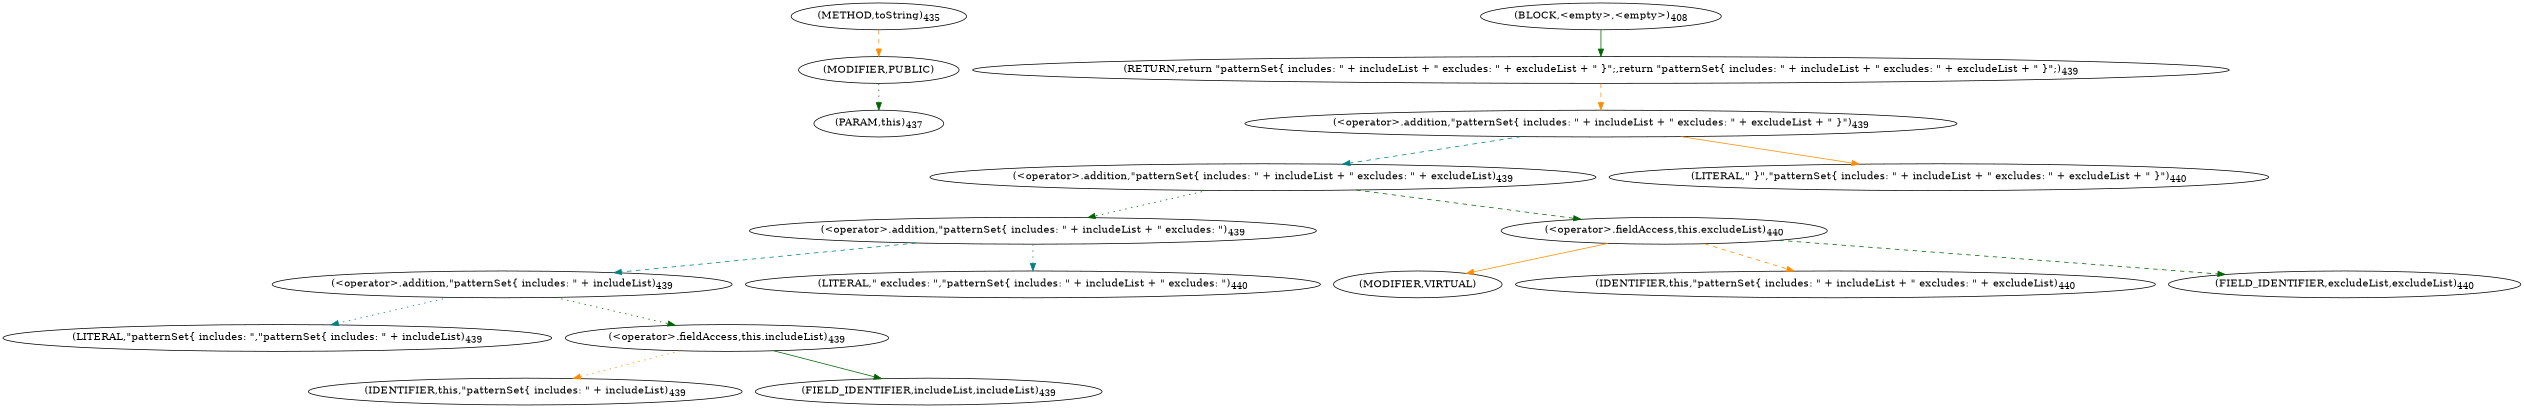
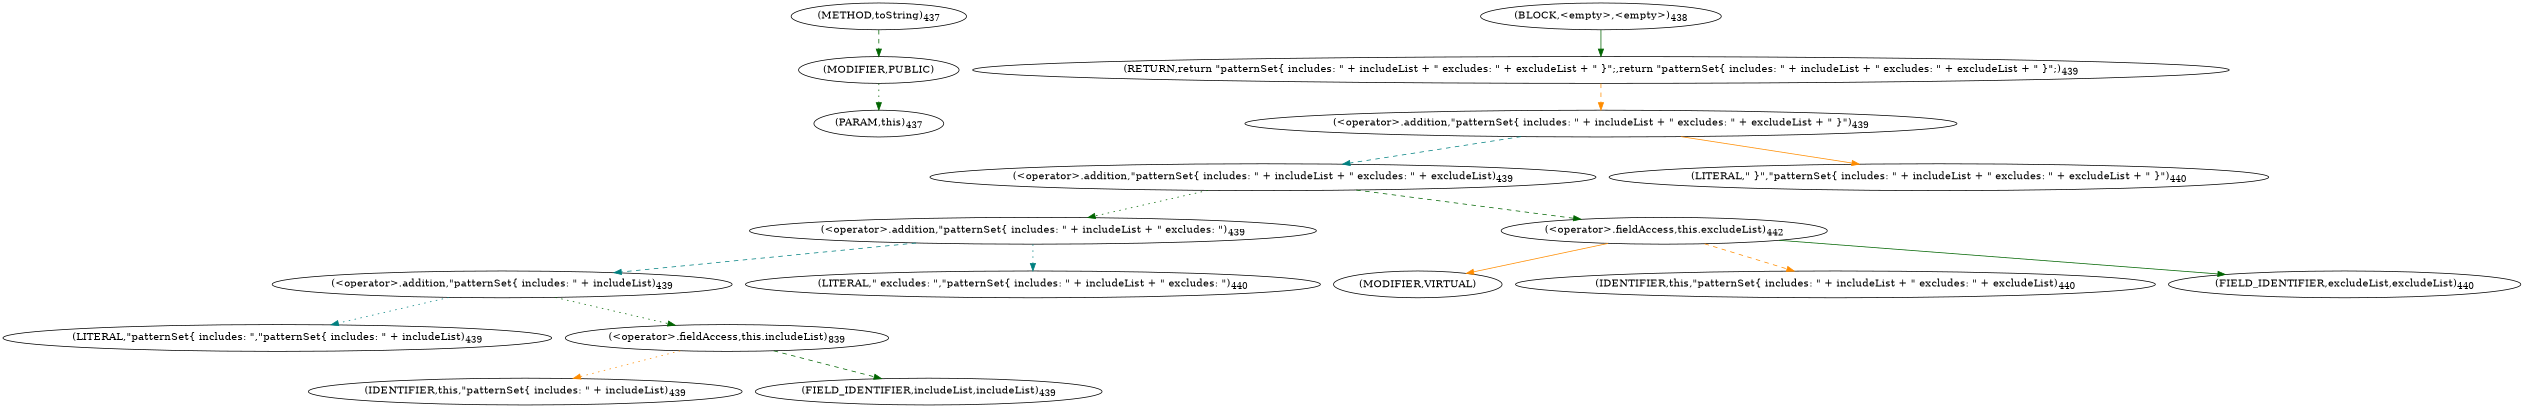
node "(METHOD,toString)": text "435" -> "437"
node "(BLOCK,<empty>,<empty>)": text "408" -> "438"
edge "(METHOD,toString)" -> "(MODIFIER,PUBLIC)": color darkorange -> darkgreen
node "(<operator>.fieldAccess,this.excludeList)": text "440" -> "442"
edge "(<operator>.fieldAccess,this.excludeList)" -> "(FIELD_IDENTIFIER,excludeList,excludeList)": style dashed -> solid
node "(<operator>.fieldAccess,this.includeList)": text "439" -> "839"
edge "(<operator>.fieldAccess,this.includeList)" -> "(FIELD_IDENTIFIER,includeList,includeList)": style solid -> dashed
